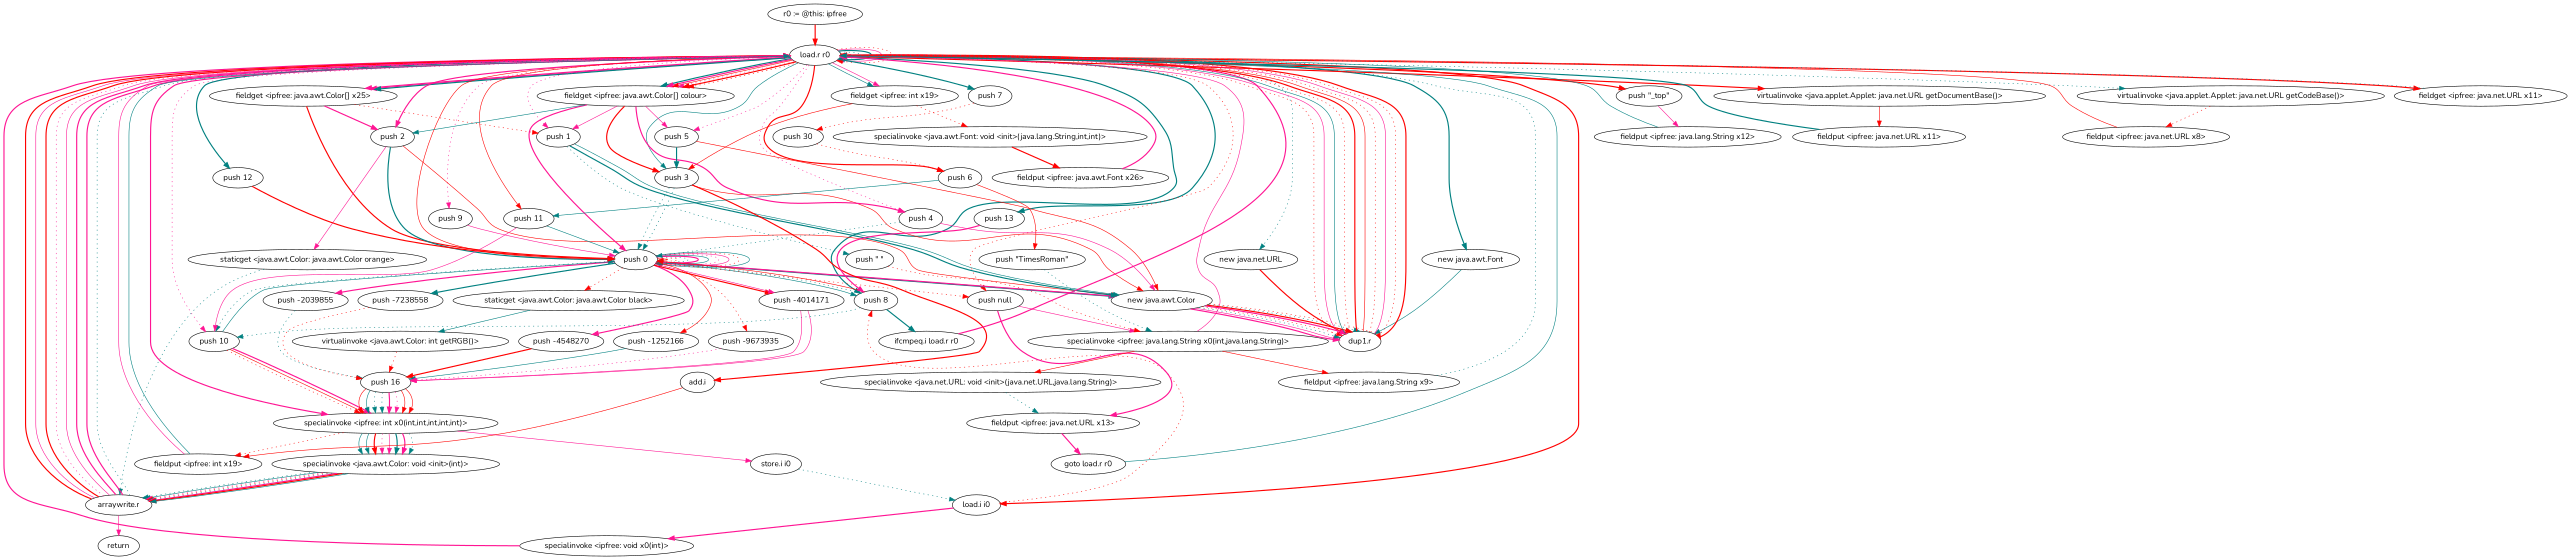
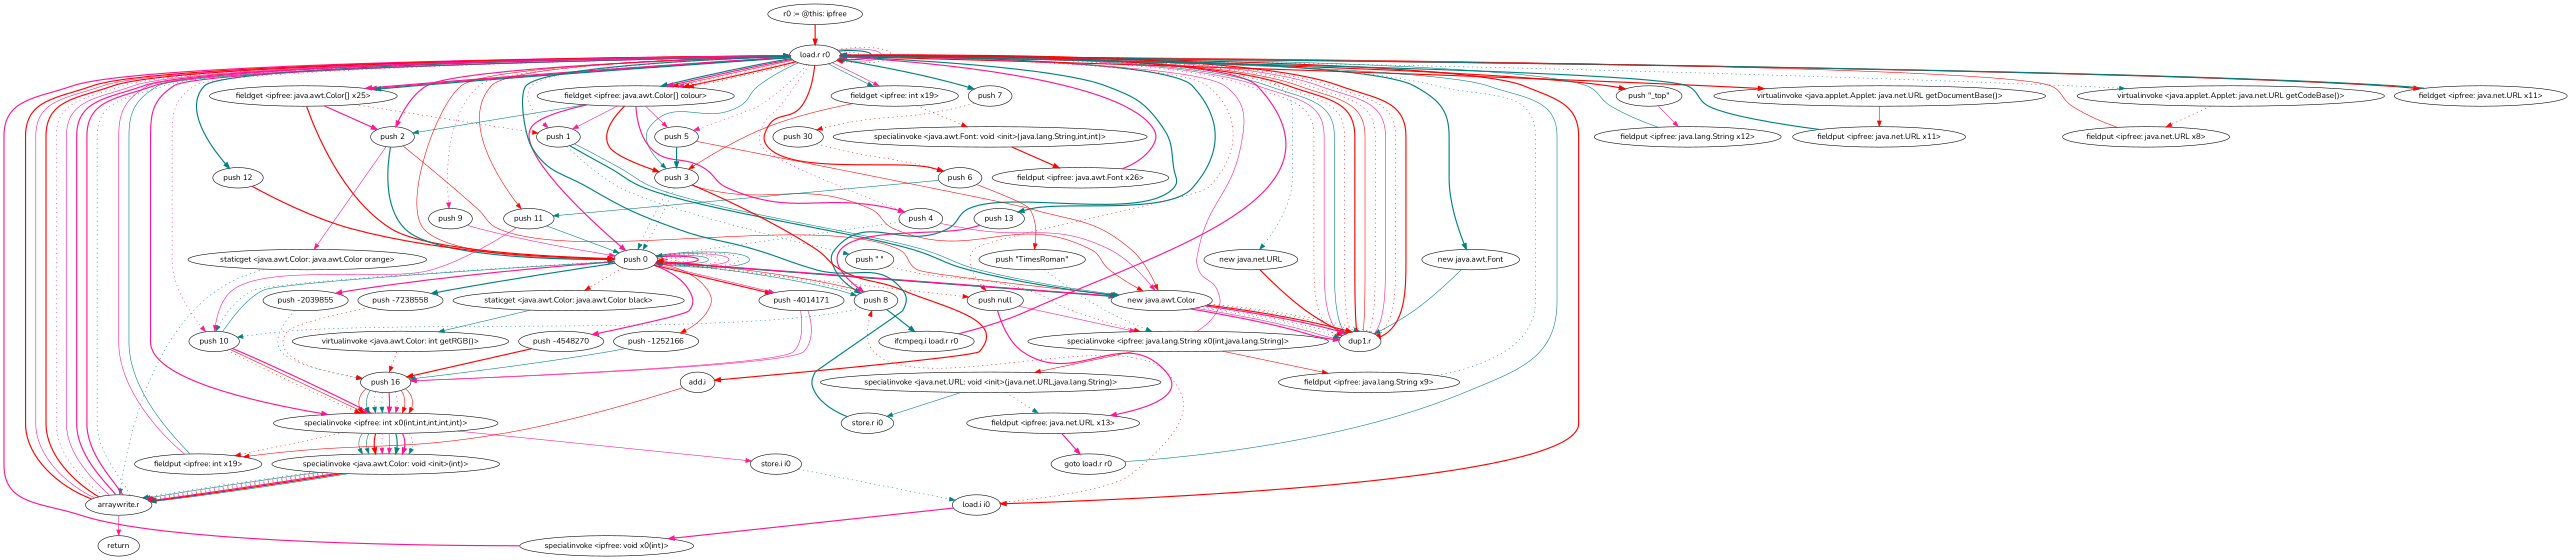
edge "fieldget <ipfree: java.net.URL x11>" -> "load.r r0": style dotted -> bold
node "push -9673935": removed
node "store.r i0": added
